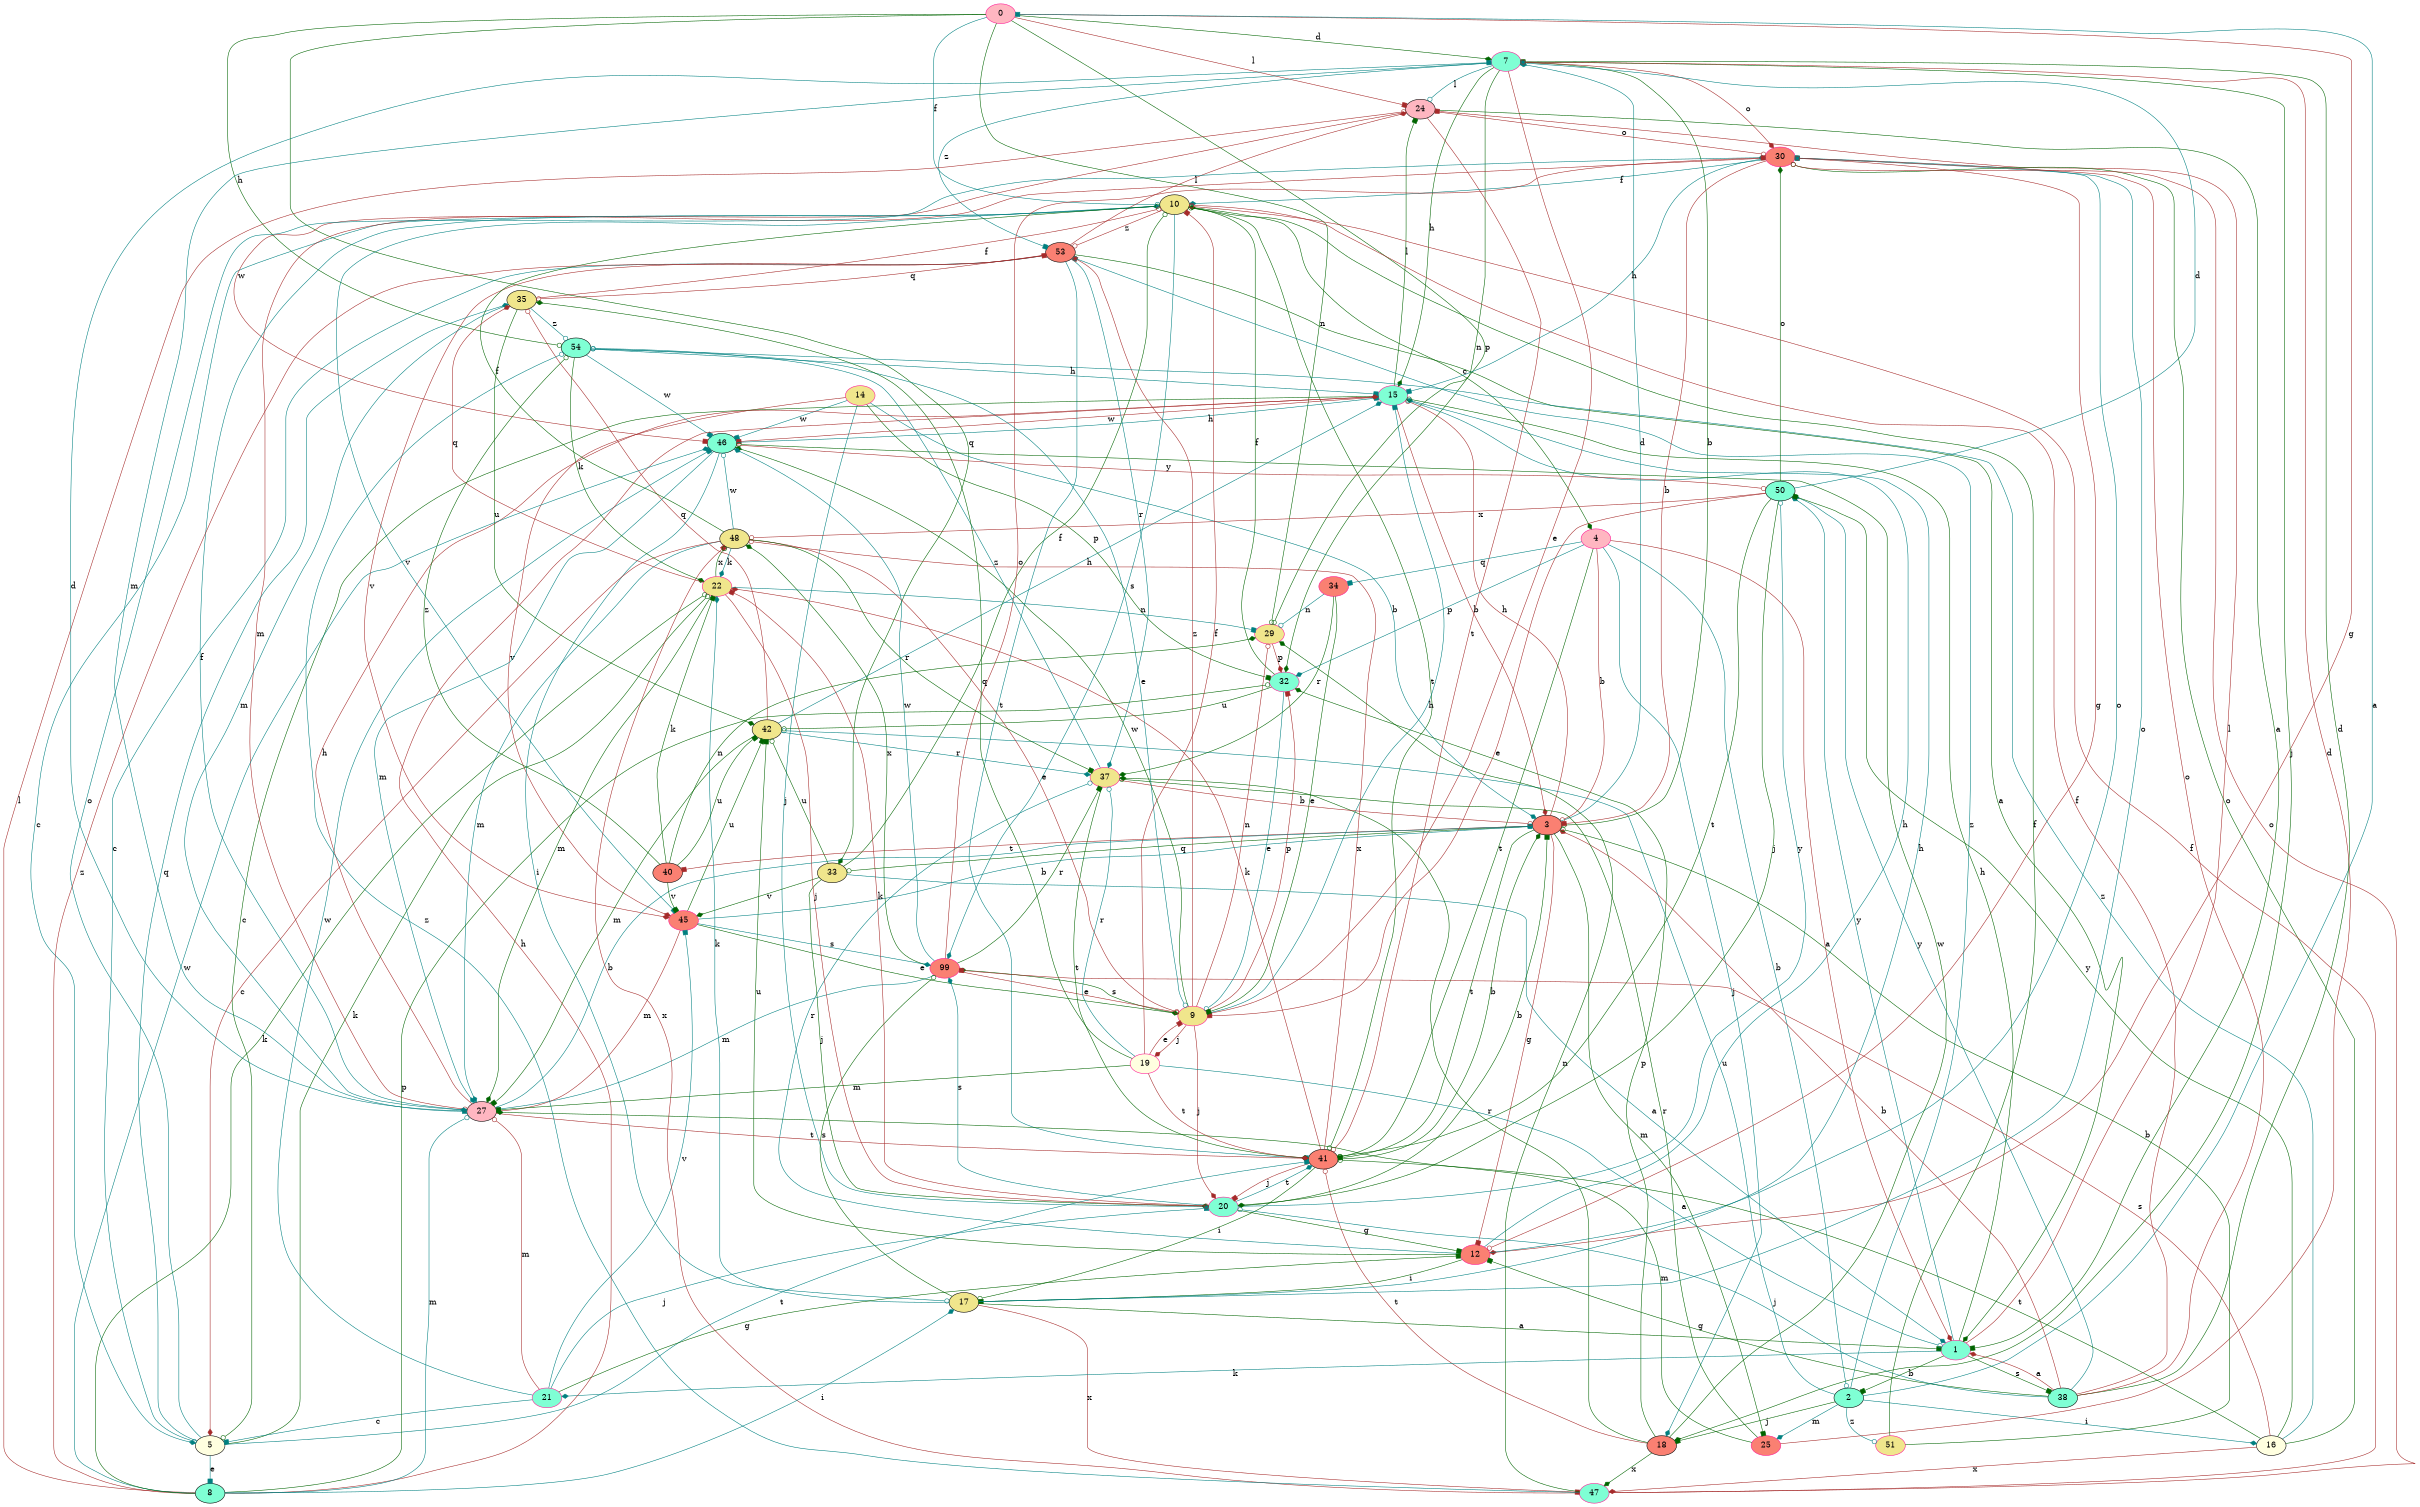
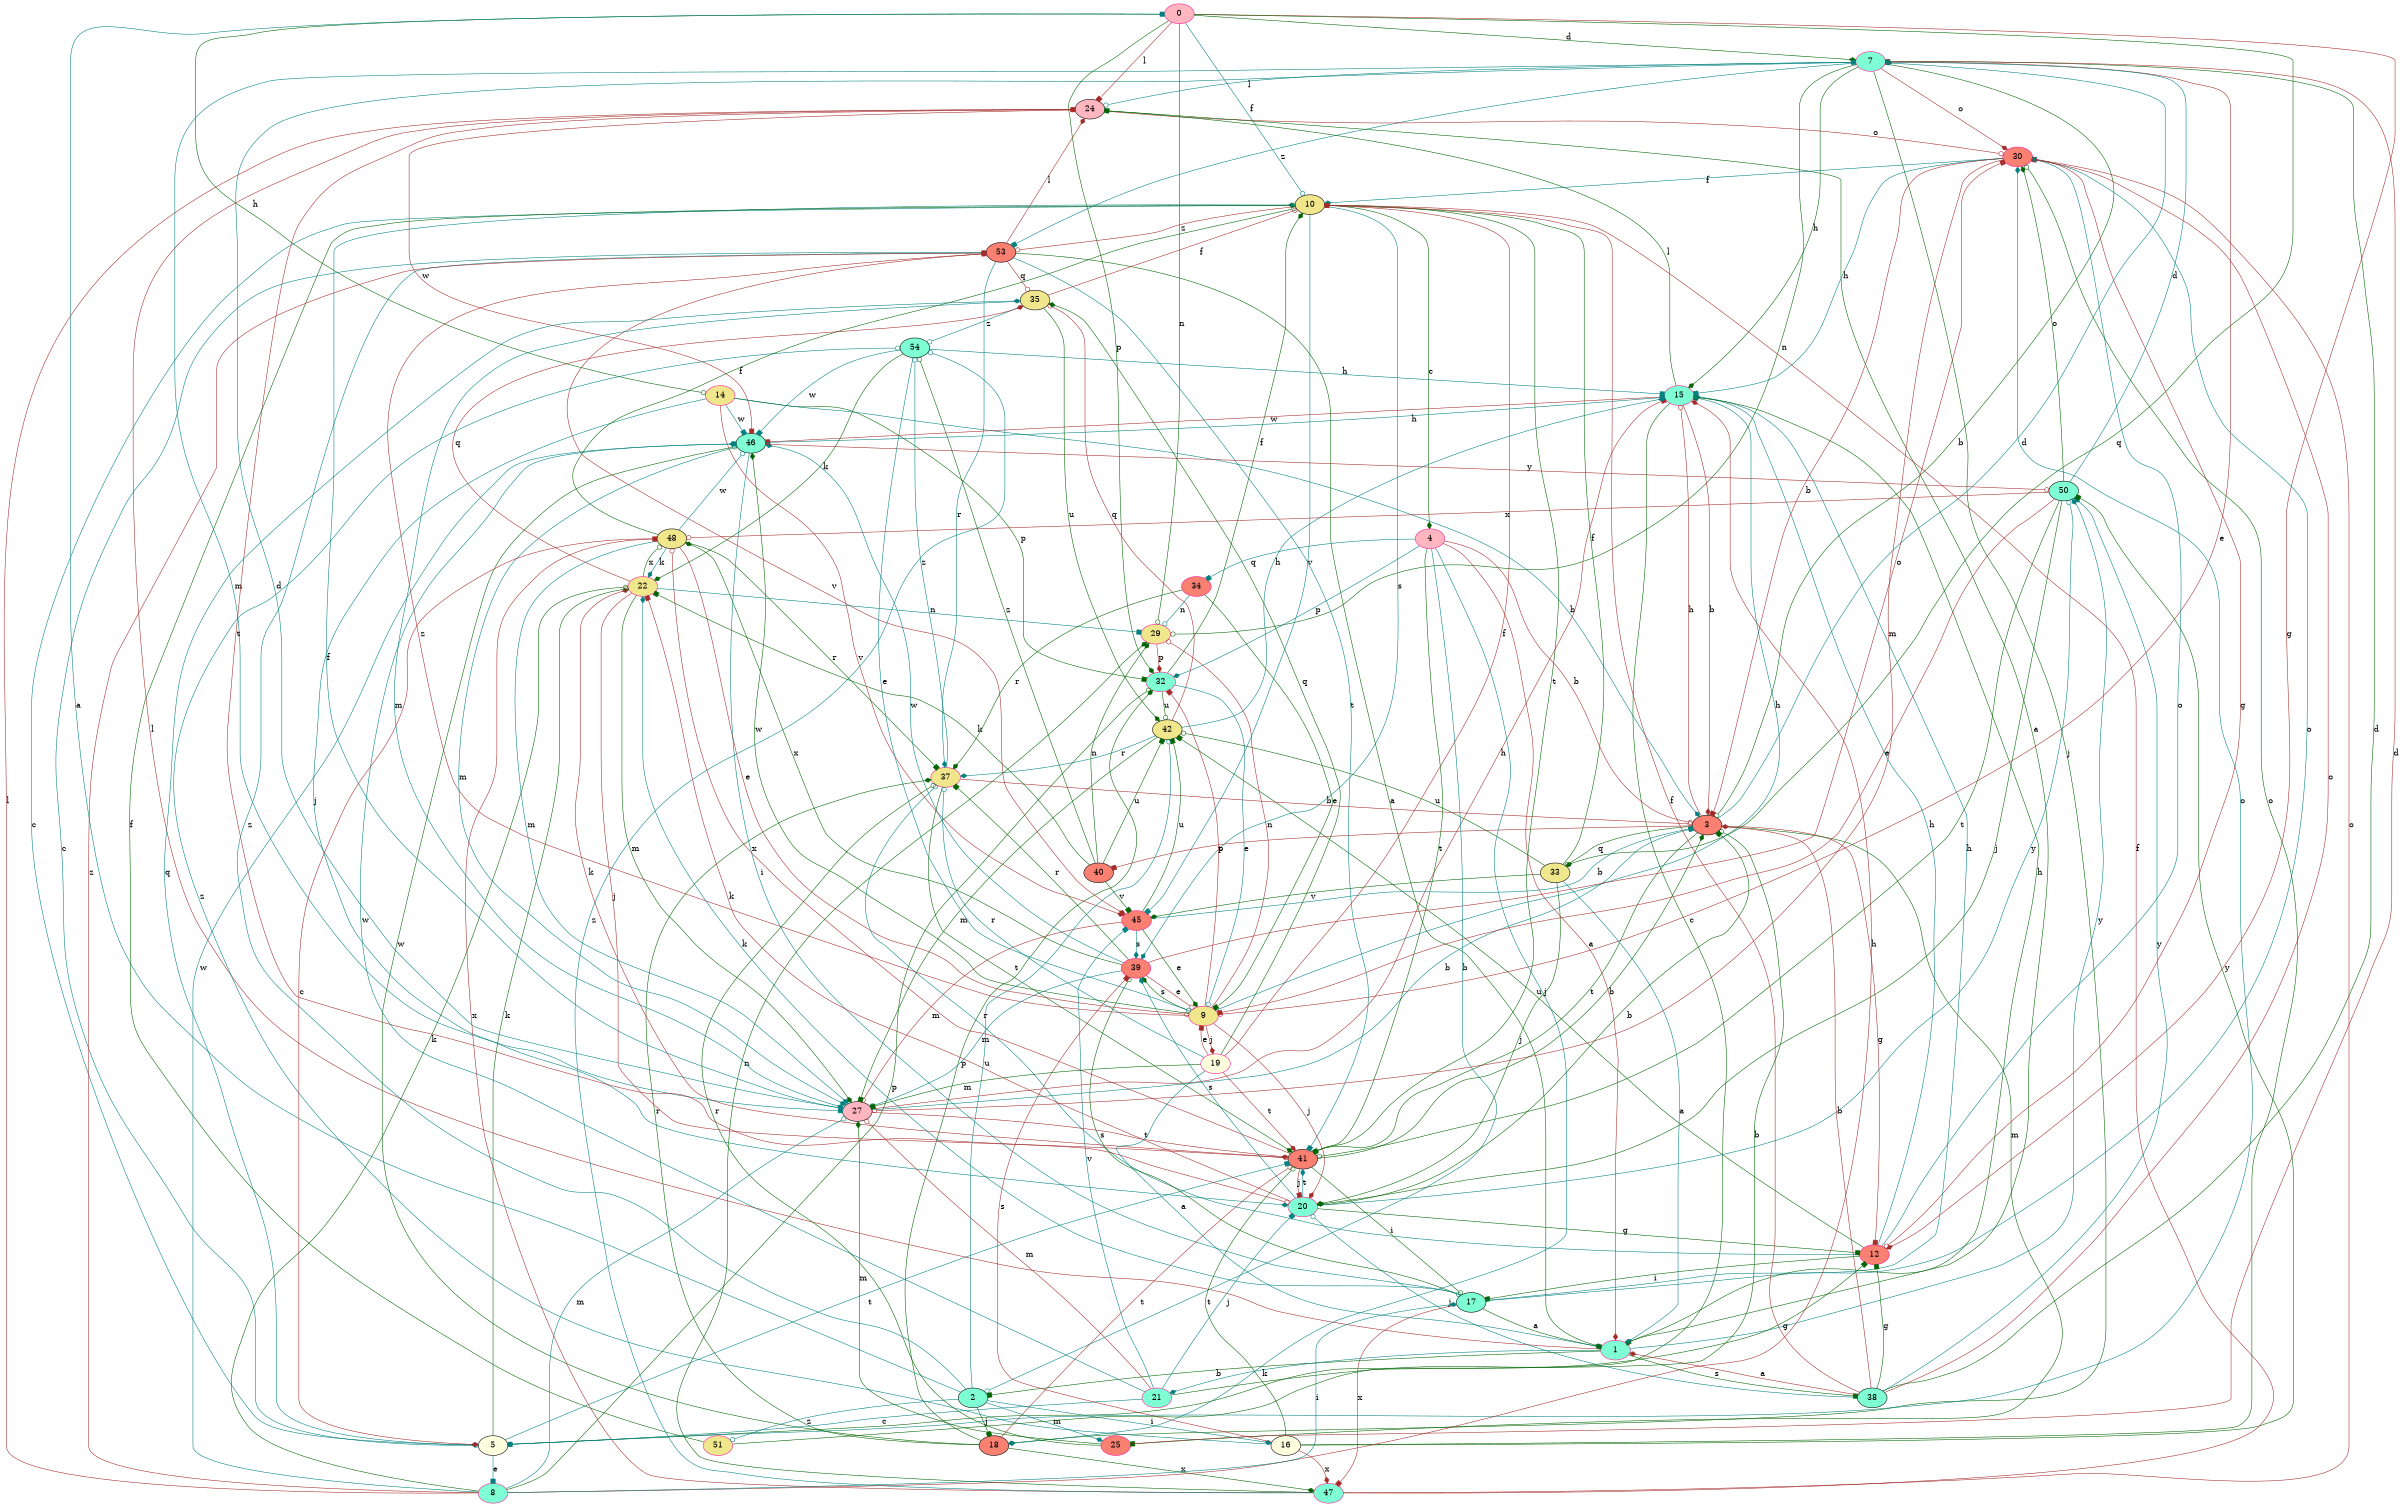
edge "0" -> "54": now "0" -> "14"
node "99": label "99" -> "39"
node "17": fillcolor khaki -> aquamarine
node "8": color black -> deeppink
